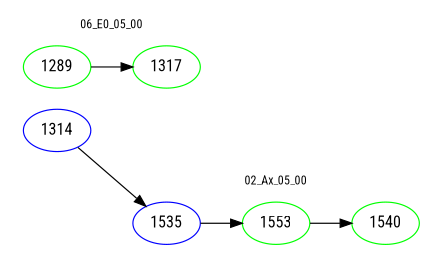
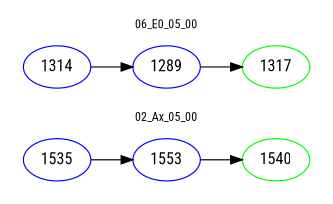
node "1289": color green -> blue
edge "1314" -> "1535": now "1314" -> "1289"
node "1553": color green -> blue
